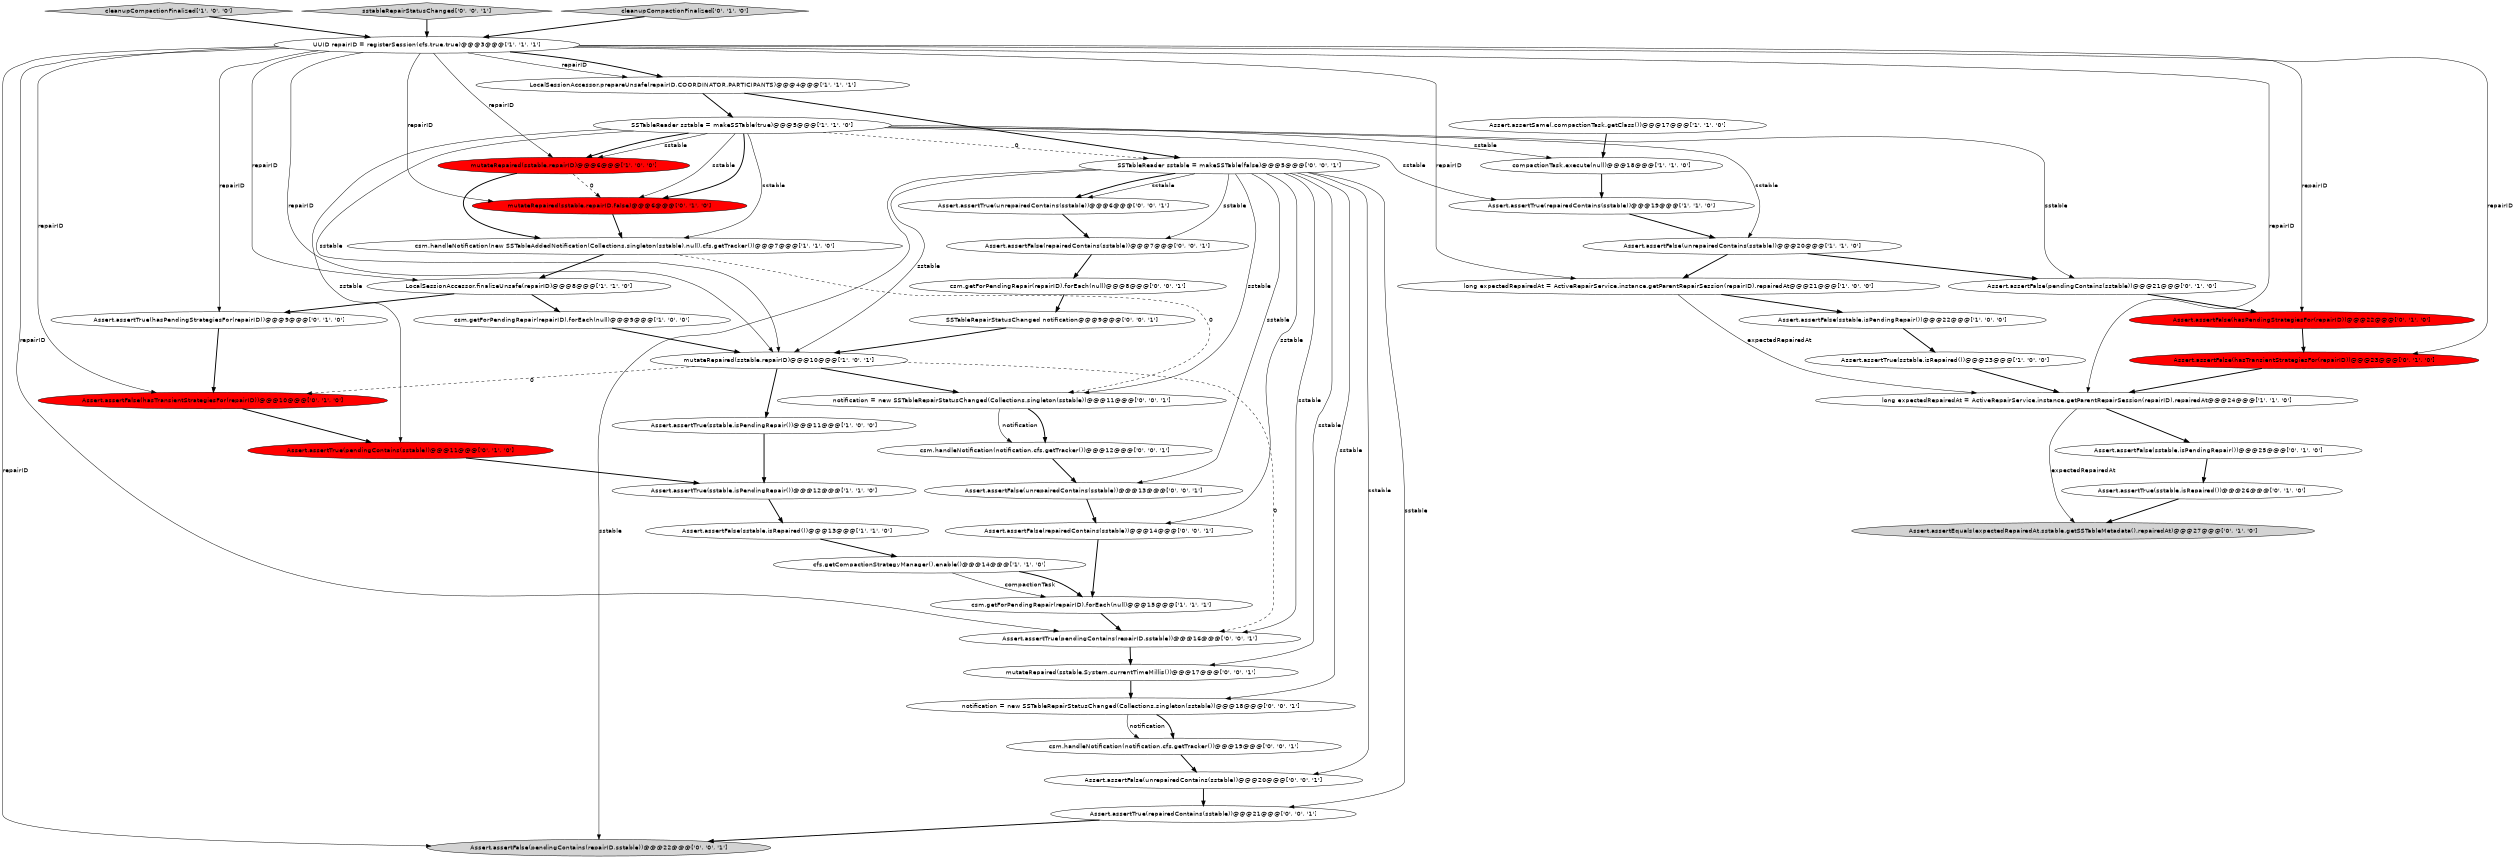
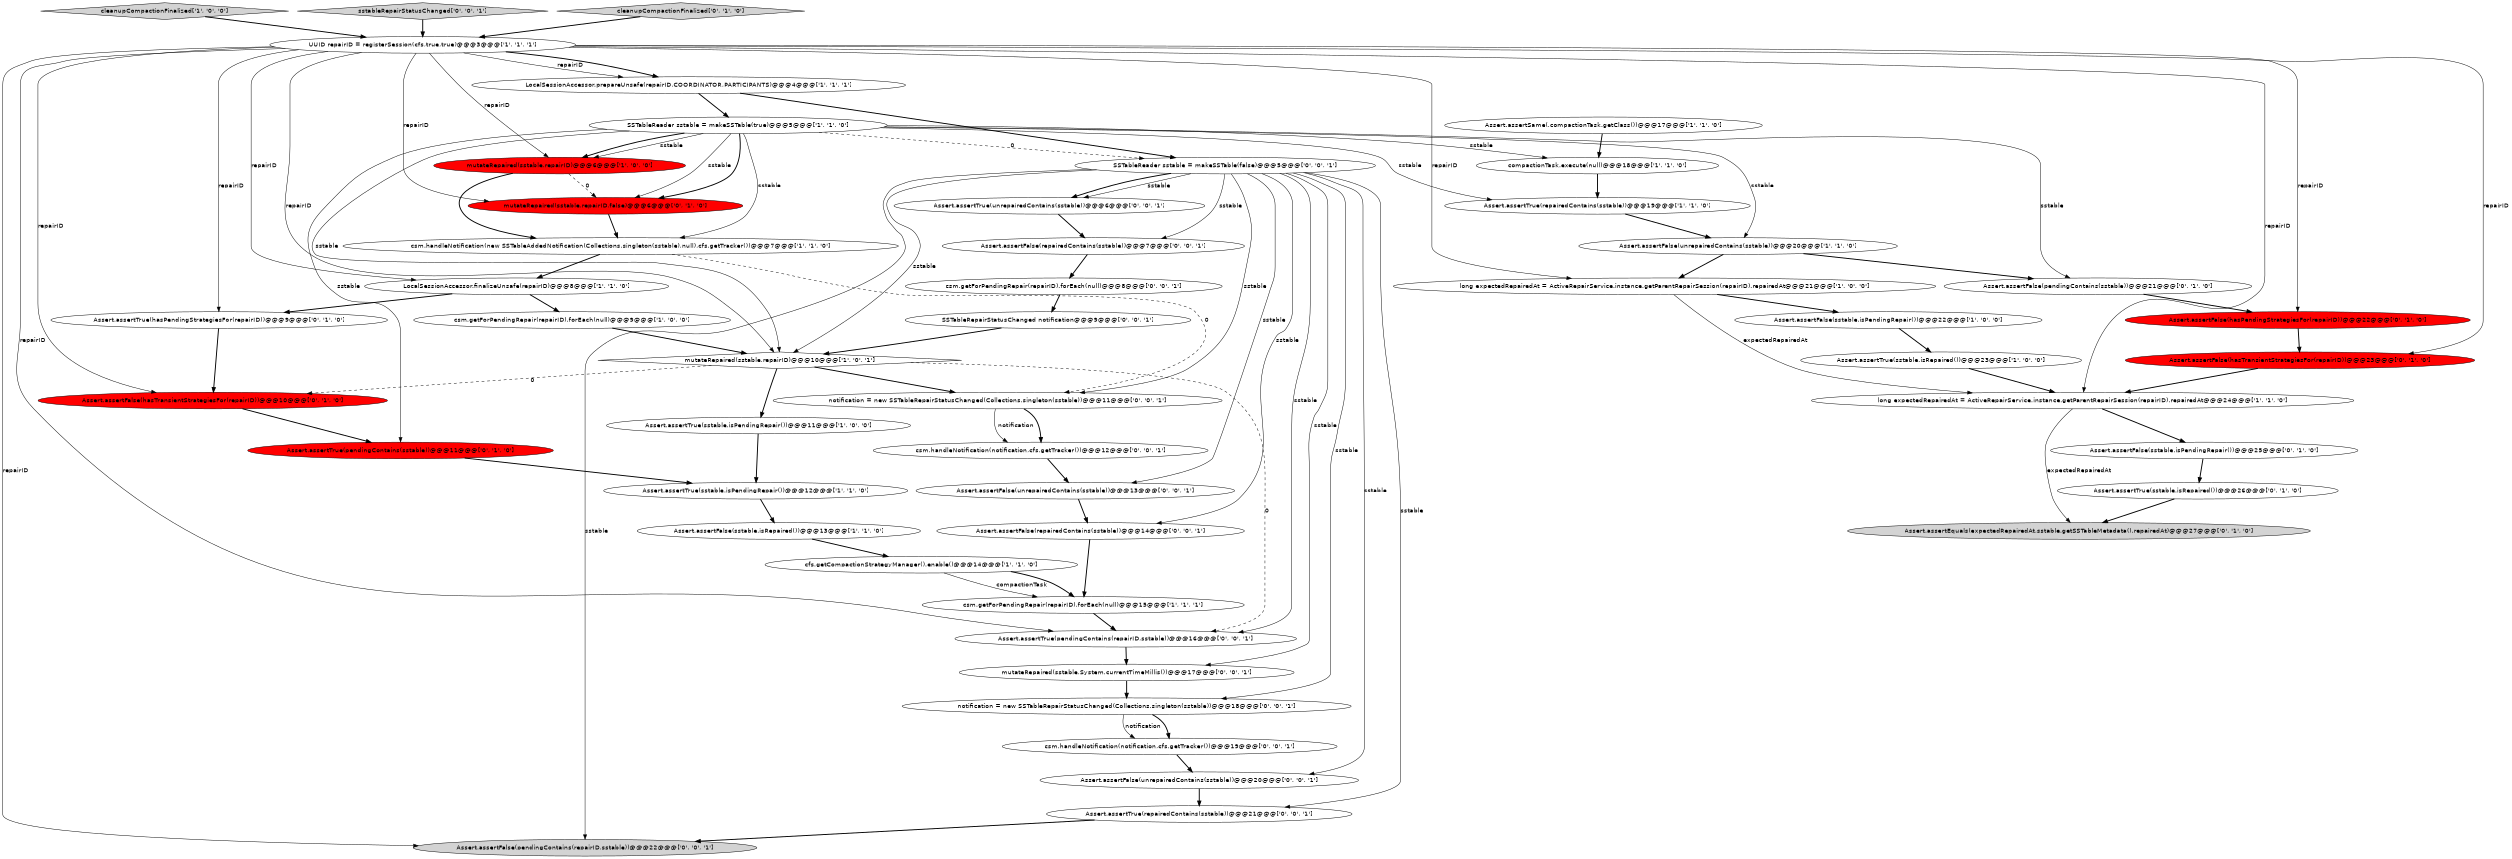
node "mutateRepaired(sstable,repairID)@@@10@@@['1', '0', '1']": shape ellipse -> diamond
